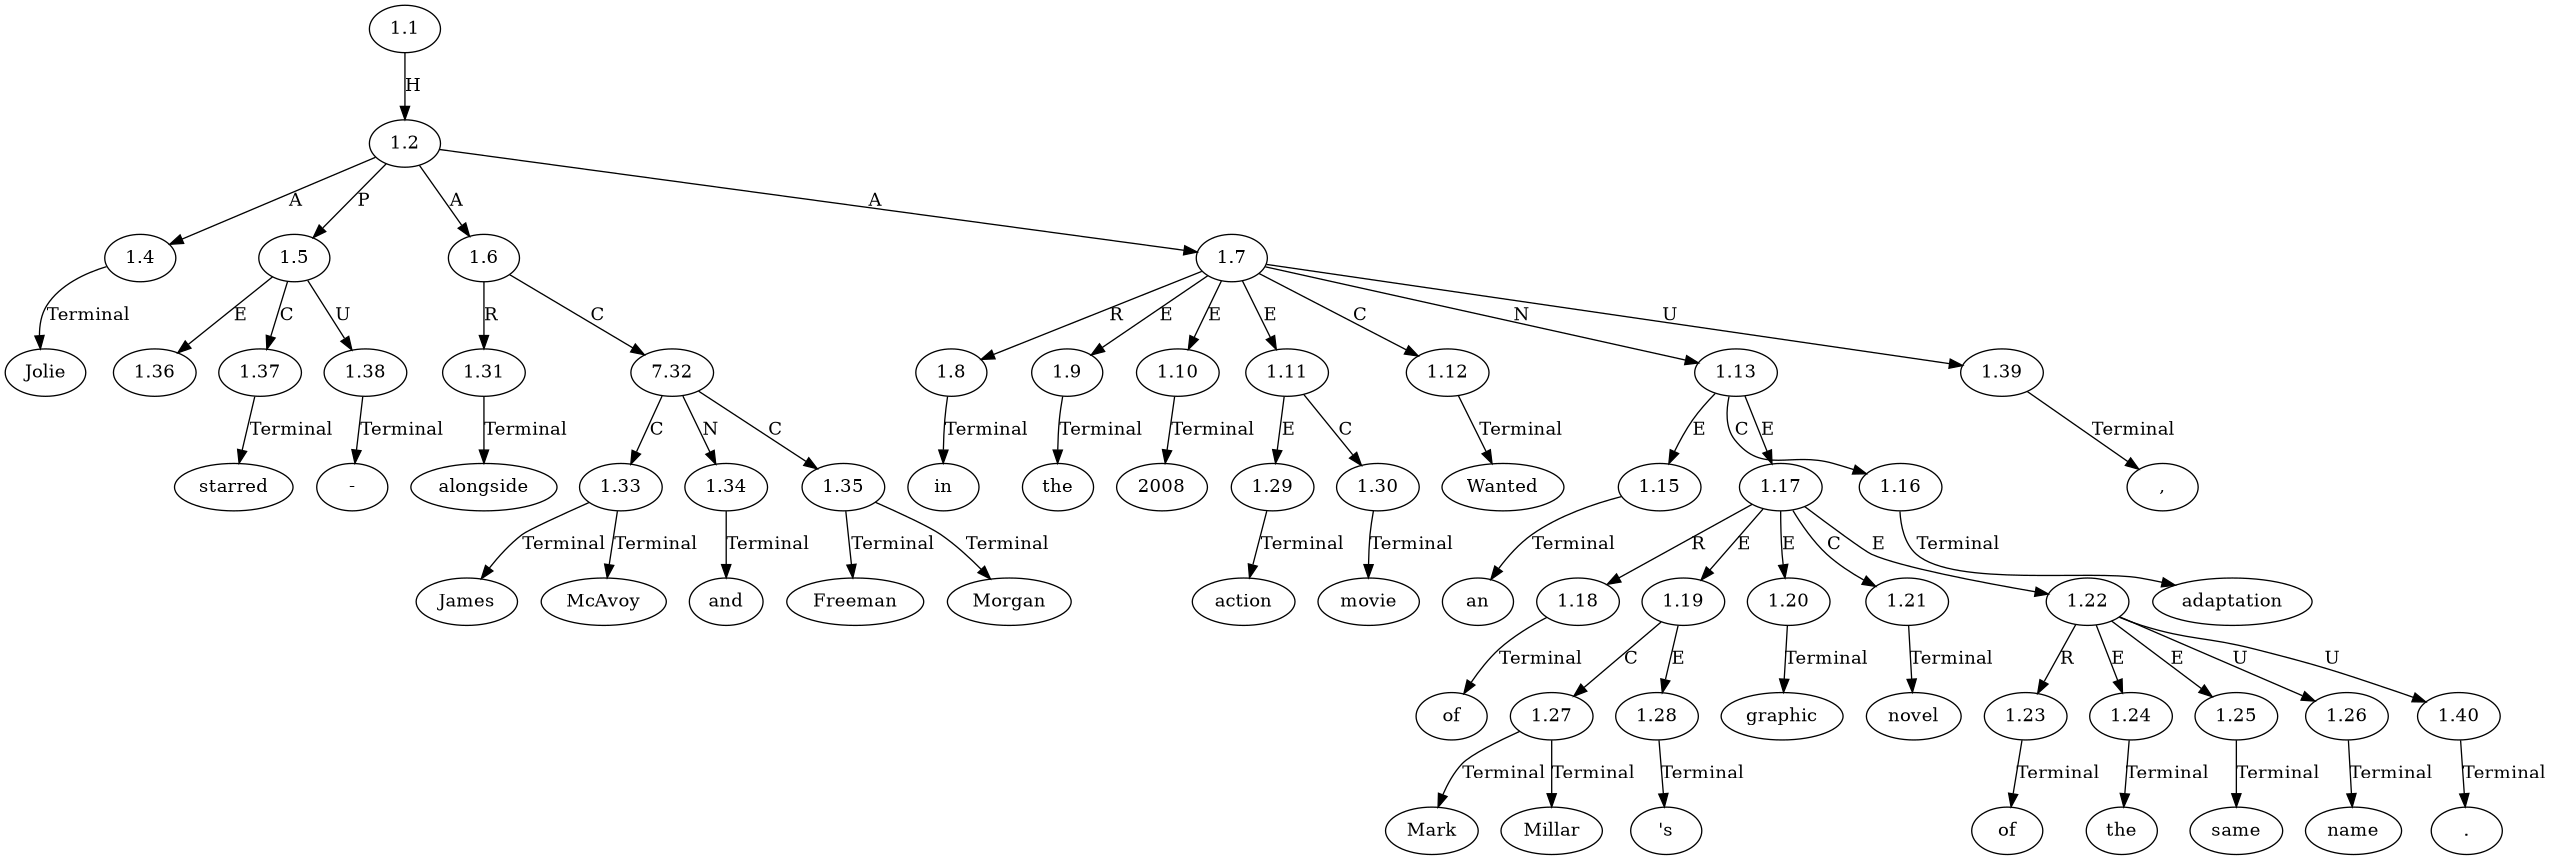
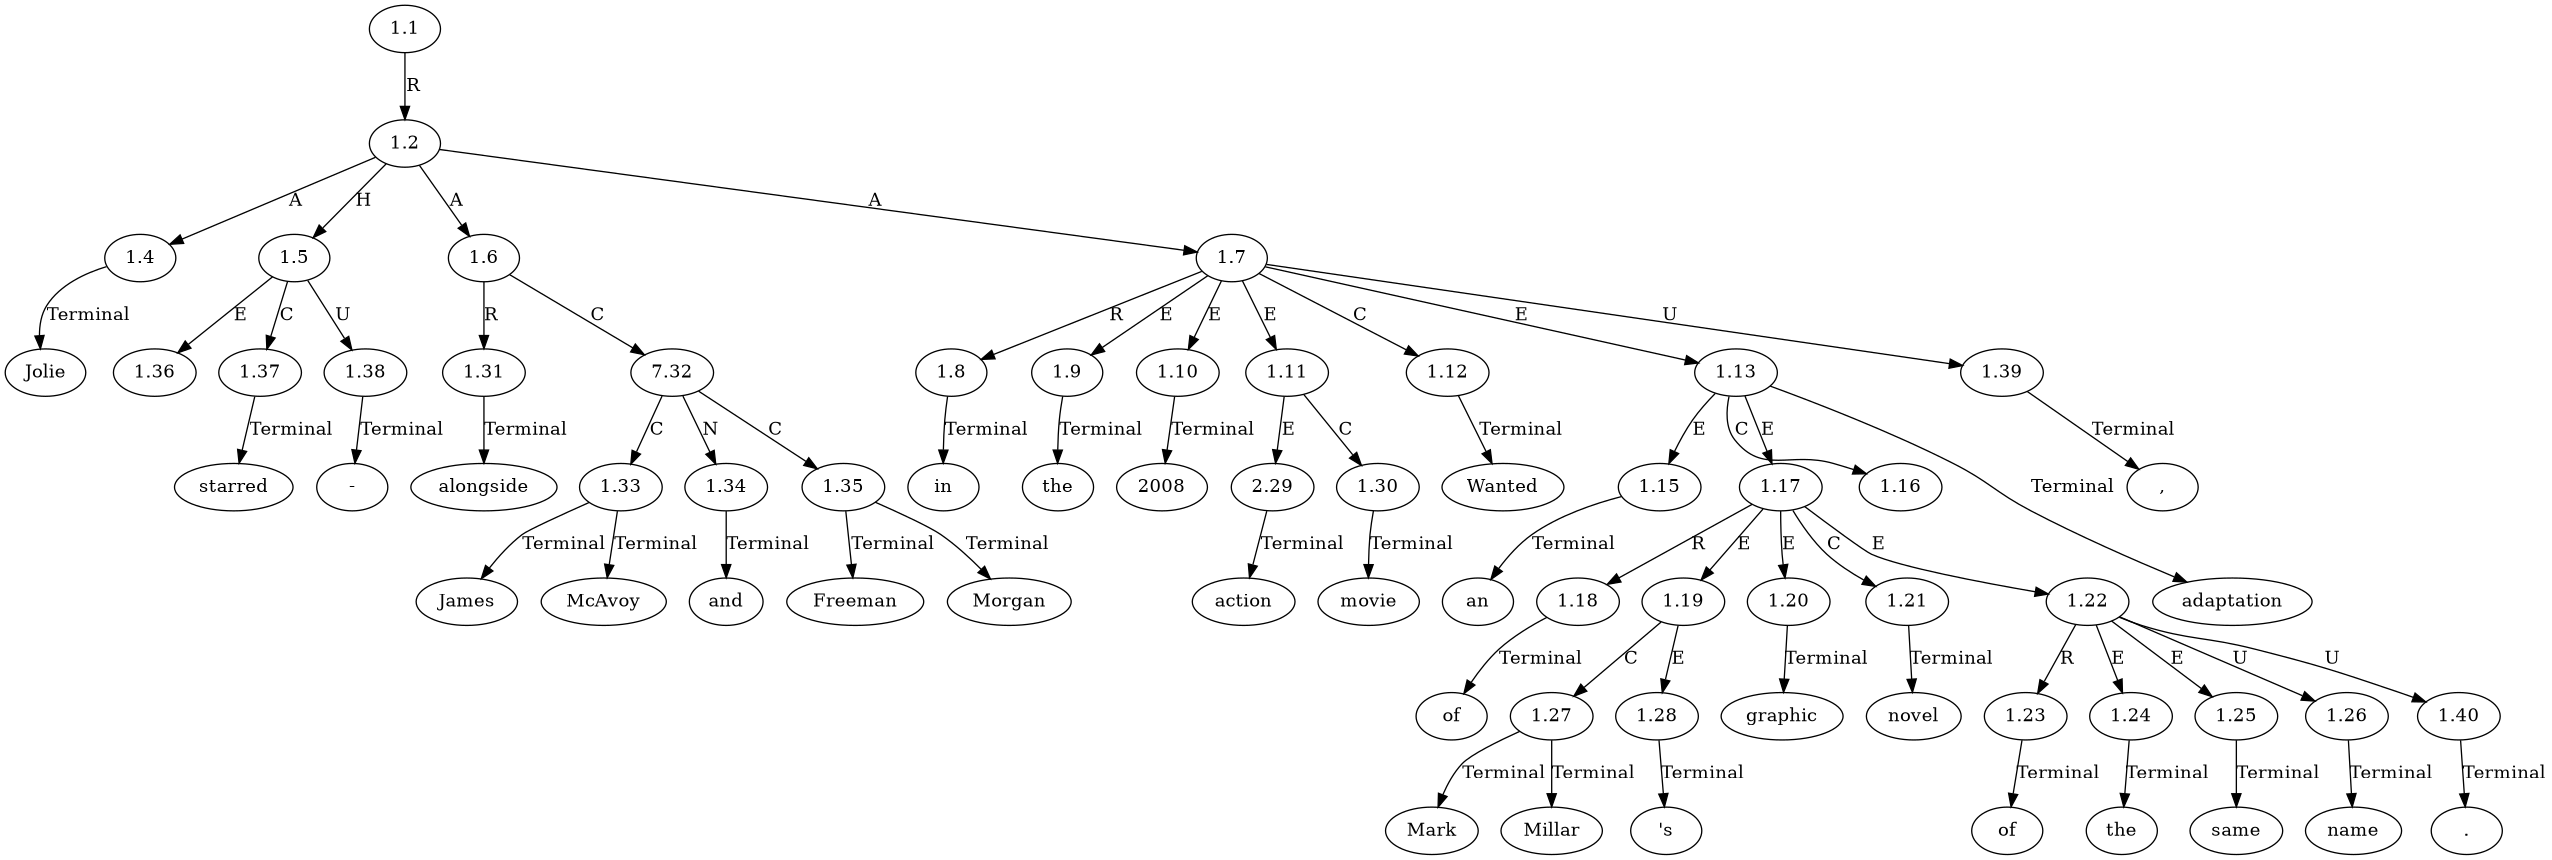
edge "1.1" -> "1.2": label "H" -> "R"
edge "1.2" -> "1.5": label "P" -> "H"
edge "1.7" -> "1.13": label "N" -> "E"
node "1.29": label "1.29" -> "2.29"
edge "1.16" -> "adaptation": now "1.13" -> "adaptation"
